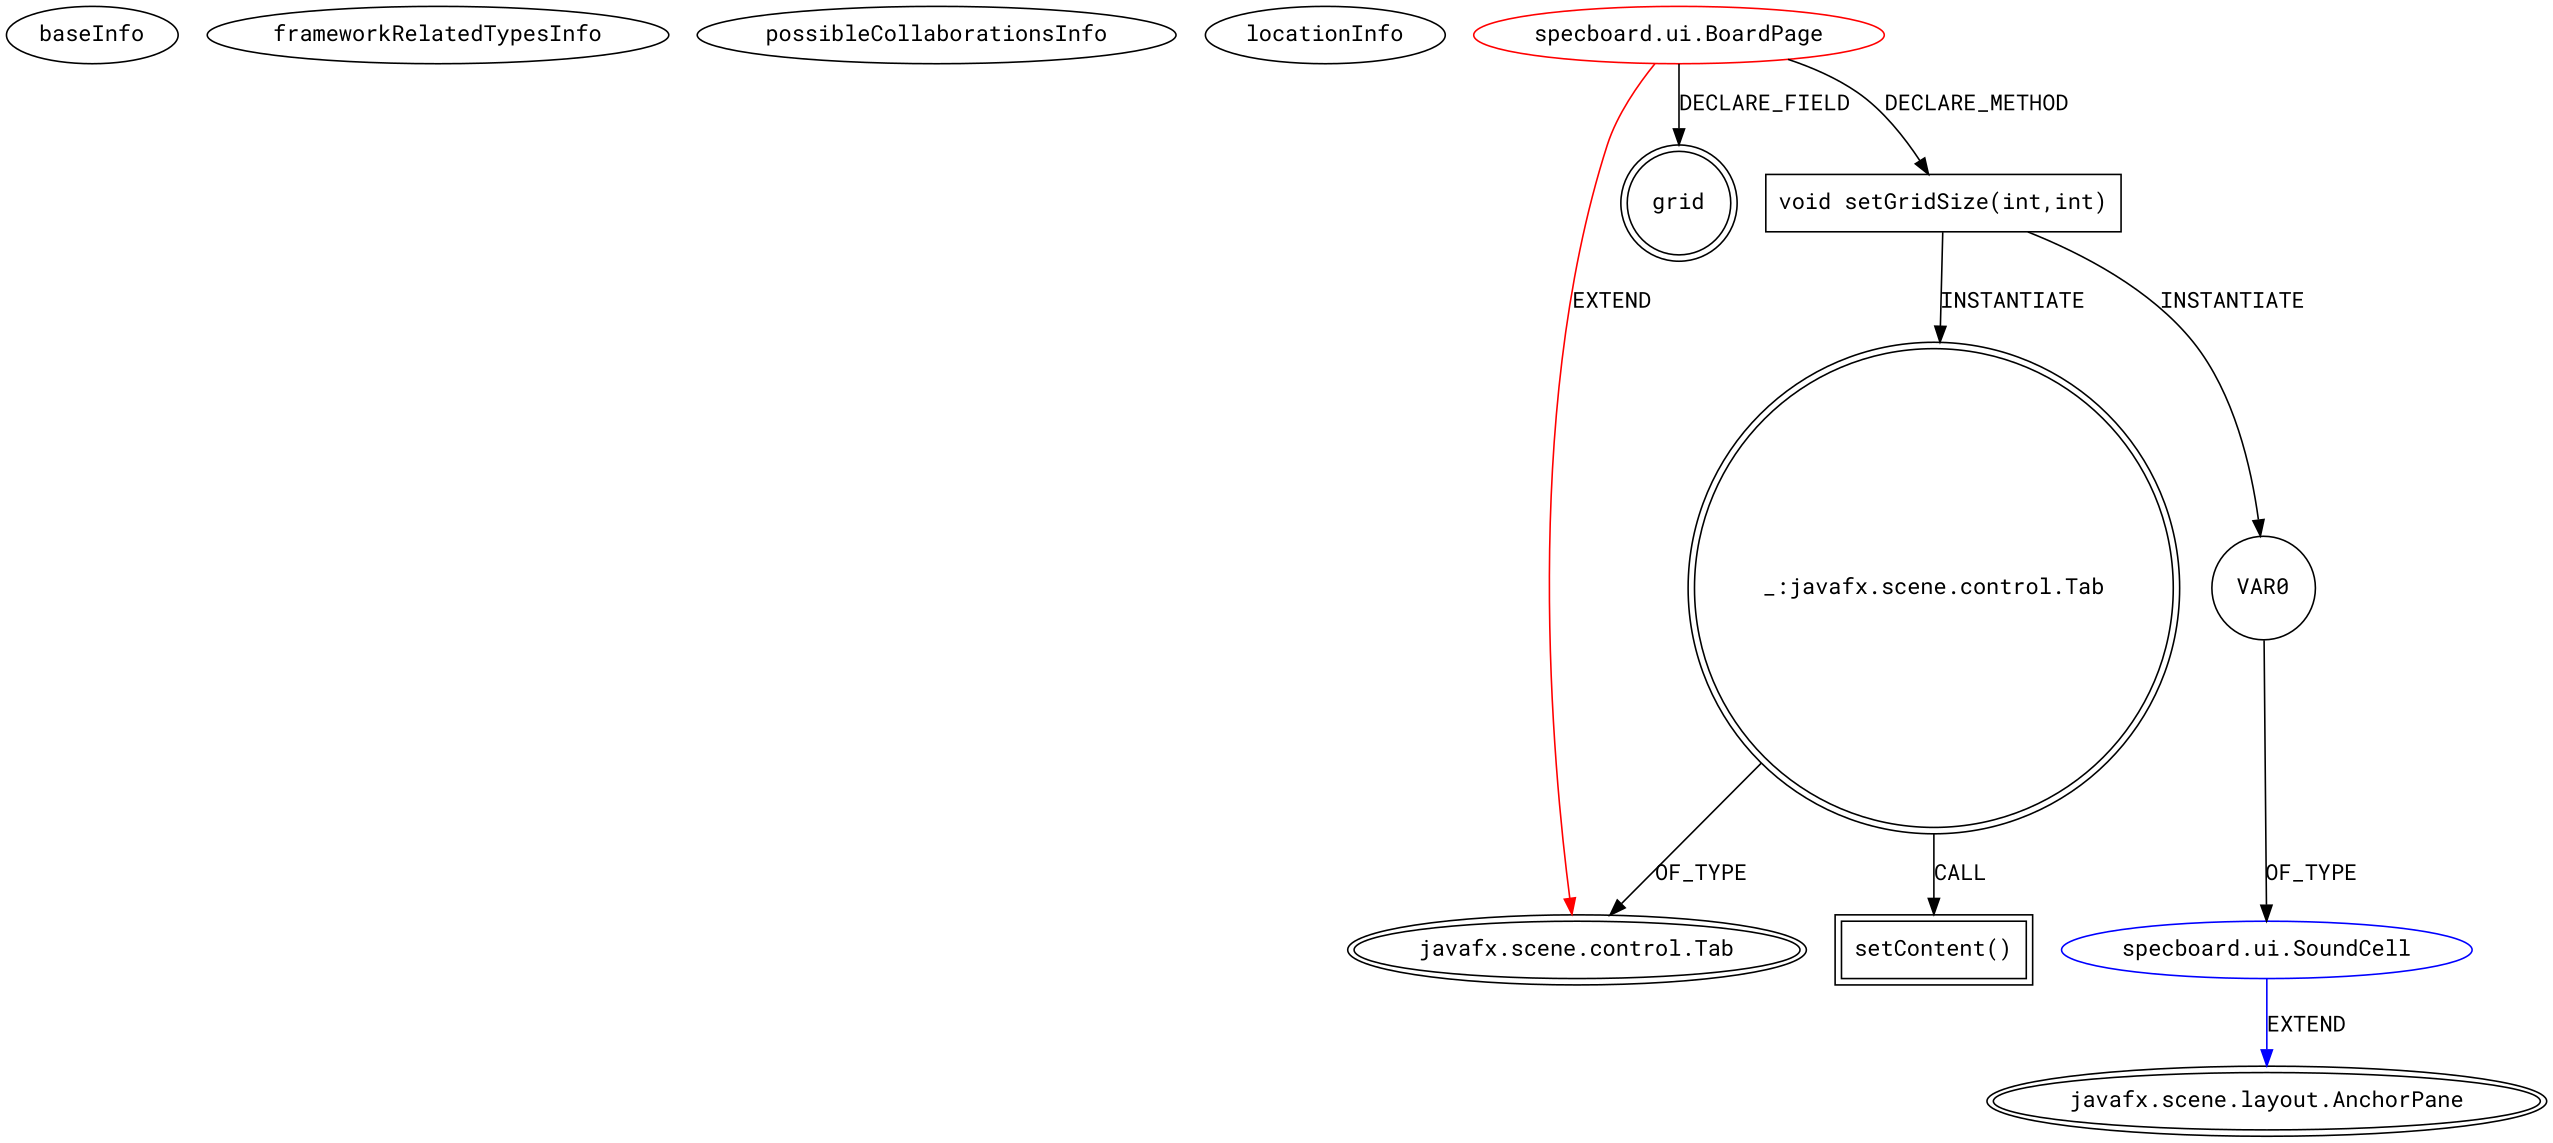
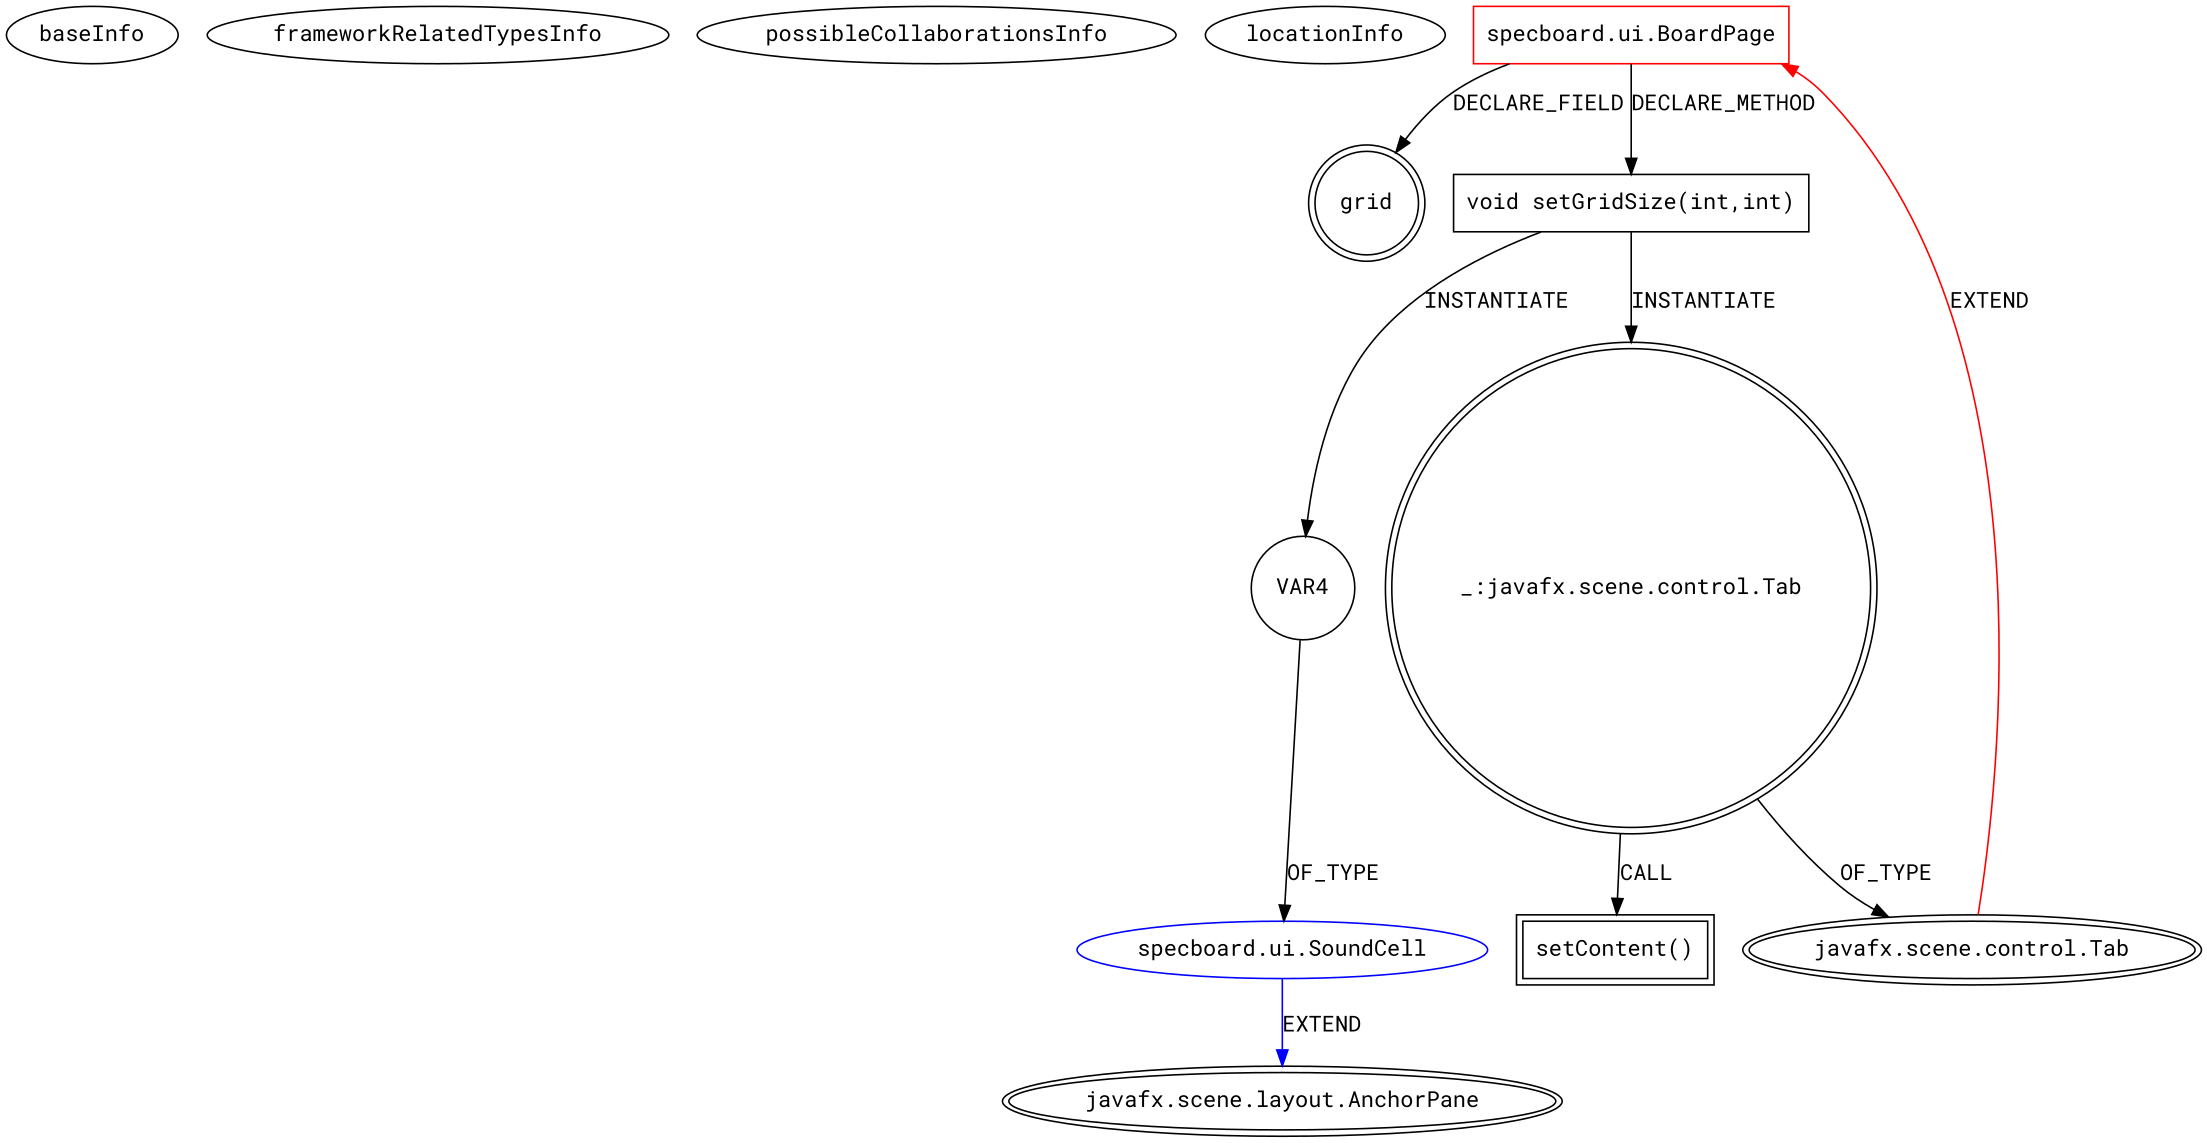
node "specboard.ui.BoardPage": shape ellipse -> box
edge "specboard.ui.BoardPage" -> "javafx.scene.control.Tab": reversed
node "VAR0": label "VAR0" -> "VAR4"
